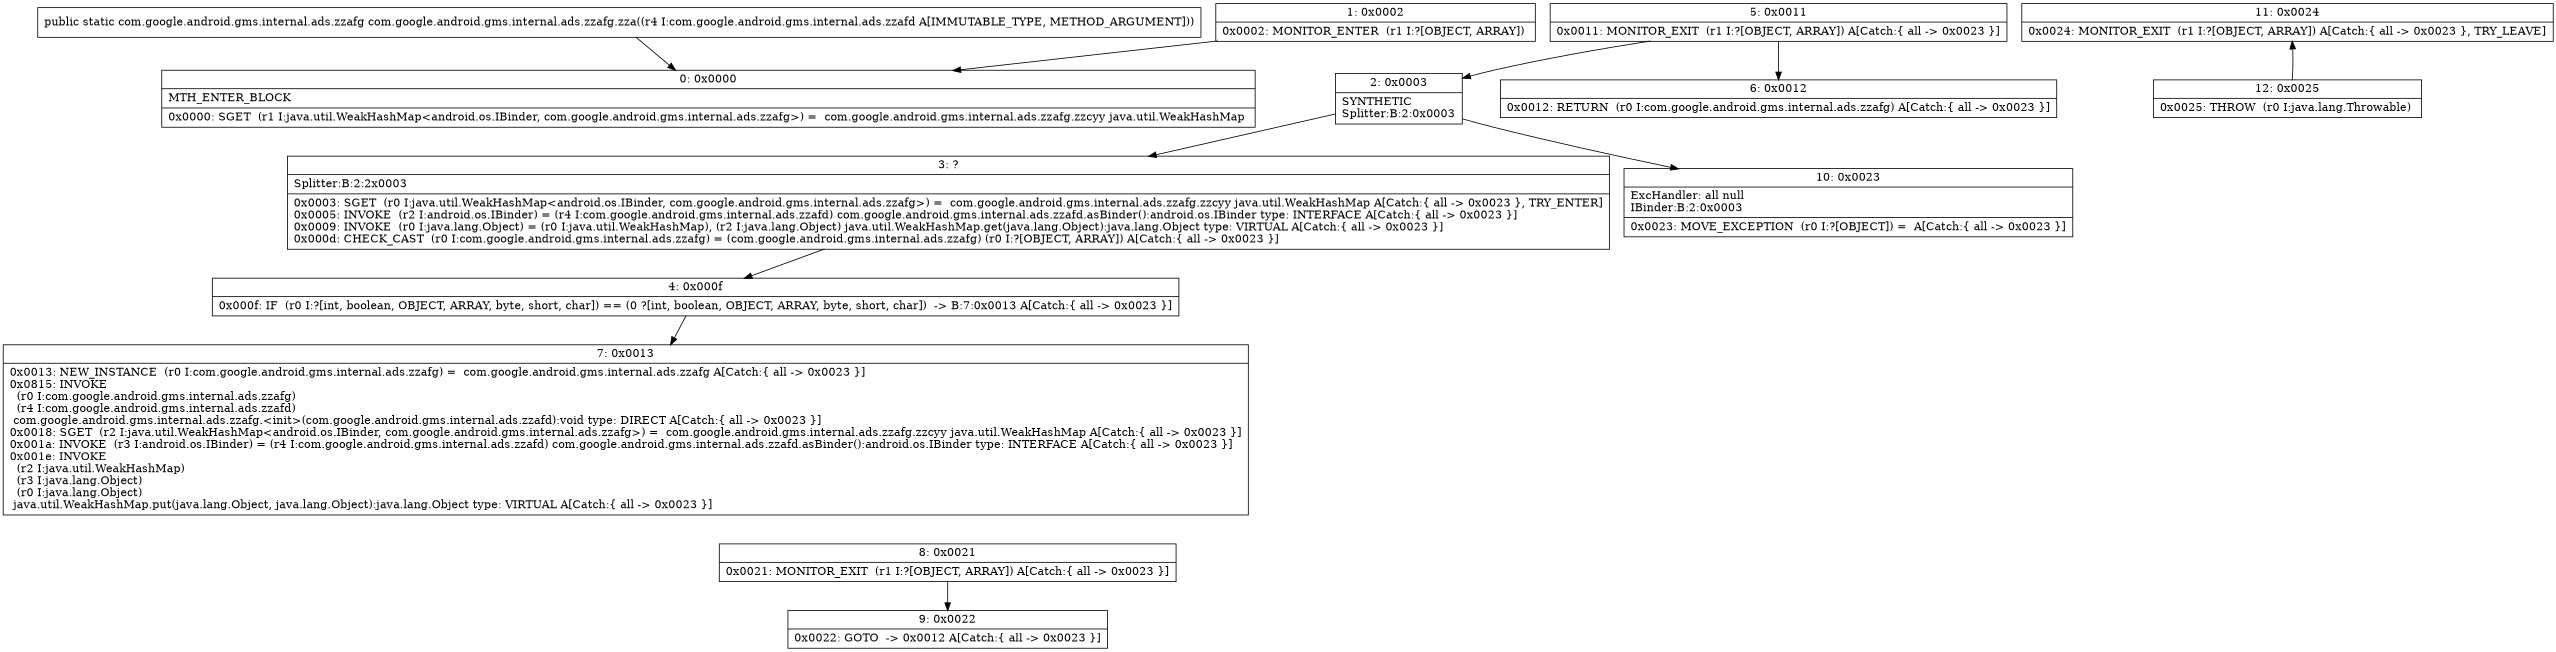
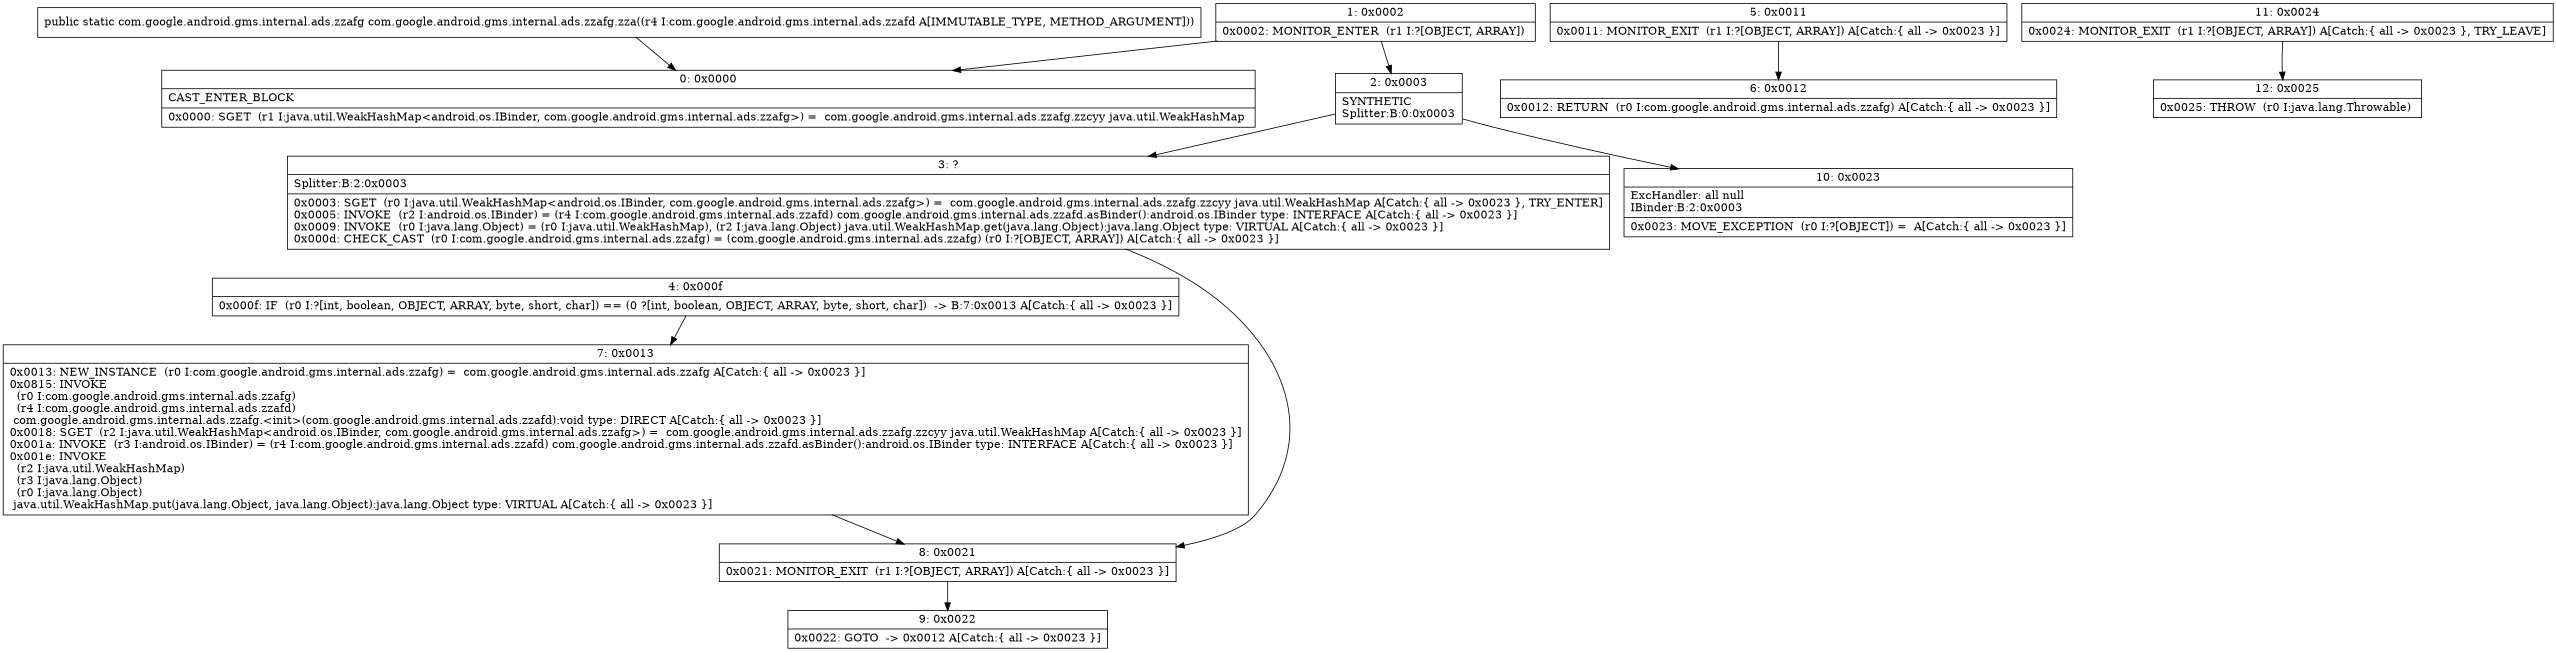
edge "5: 0x0011" -> "2: 0x0003": now "1: 0x0002" -> "2: 0x0003"
edge "12: 0x0025" -> "11: 0x0024": reversed
node "0: 0x0000": text "MTH_ENTER_BLOCK" -> "CAST_ENTER_BLOCK"
node "2: 0x0003": text "Splitter:B:2:0x0003" -> "Splitter:B:0:0x0003"
node "3: ?": text "Splitter:B:2:2x0003" -> "Splitter:B:2:0x0003"
edge "3: ?" -> "4: 0x000f": now "3: ?" -> "8: 0x0021"
edge "7: 0x0013" -> "8: 0x0021": added
